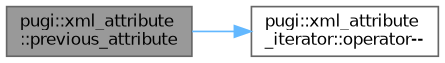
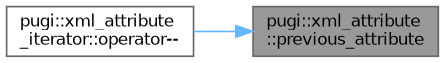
edge "pugi::xml_attribute ::previous_attribute" -> "pugi::xml_attribute _iterator::operator--": reversed
